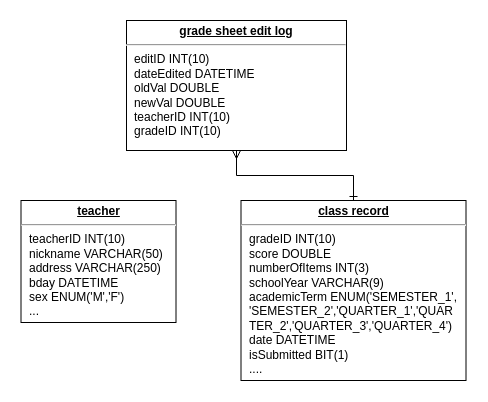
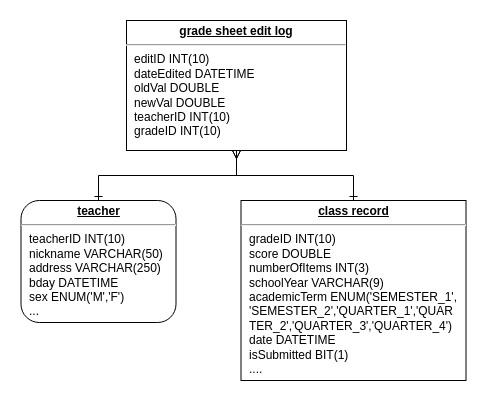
edge "grade sheet edit log editID INT(10) dateEdited DATETIME oldVal DOUBLE newVal DOUBLE teacherID INT(10) gradeID INT(10)" -- "teacher teacherID INT(10) nickname VARCHAR(50) address VARCHAR(250) bday DATETIME sex ENUM('M','F') ...": added
node "teacher teacherID INT(10) nickname VARCHAR(50) address VARCHAR(250) bday DATETIME sex ENUM('M','F') ...": shape rectangle -> rounded rectangle
